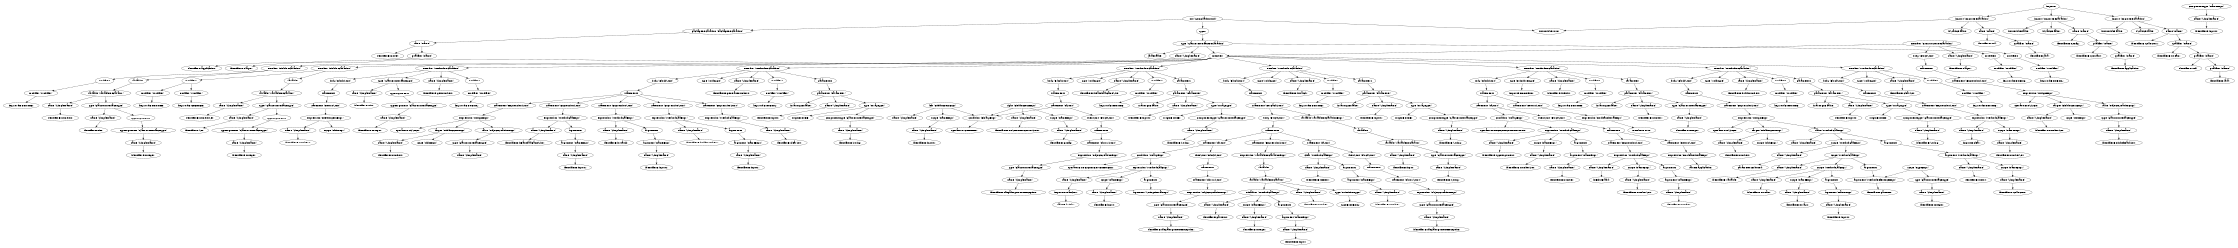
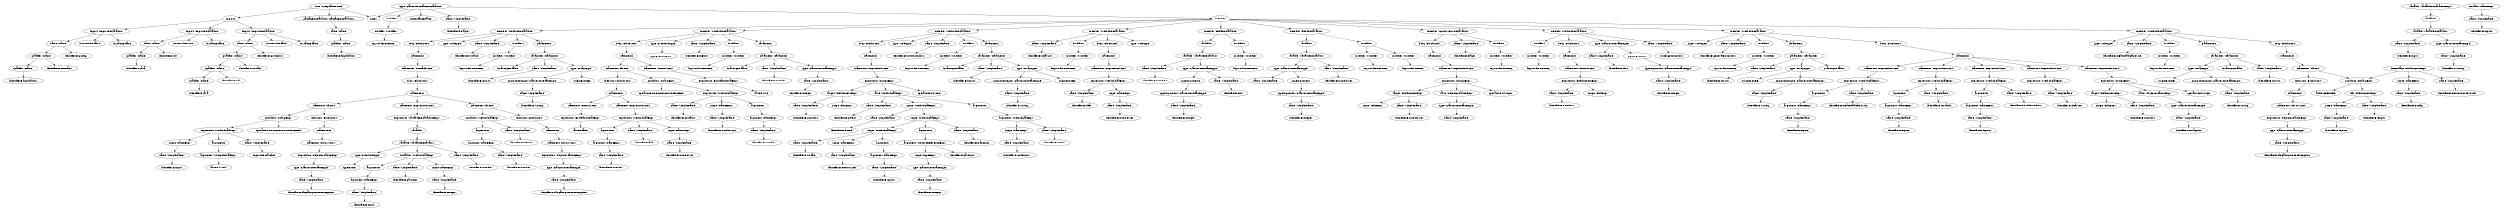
node "componentType (NameExpr)": label "componentType (NameExpr)" -> "iterable (NameExpr)"
edge "root (CompilationUnit)" -> "isAsterisk='true'": now "root (CompilationUnit)" -> "imports"
edge "types" -> "type (ClassOrInterfaceDeclaration)": reversed
edge "member (ConstructorDeclaration)" -> "members": reversed
node "identifier='model'": removed
node "java='false'": label "java='false'" -> "isInterface='false'"
node "identifier='getNumbers'": label "identifier='getNumbers'" -> "true='getNumbers'"
node "import='BOOLEAN'": label "import='BOOLEAN'" -> "type='BOOLEAN'"
node "keyword='GREATER'": label "keyword='GREATER'" -> "keyword='FINAL'"
node "right (FieldAccessExpr)": label "right (FieldAccessExpr)" -> "isInterface (FieldAccessExpr)"
edge "left (FieldAccessExpr)" -> "condition (BinaryExpr)": reversed
edge "statement (ForEachStmt)" -> "variable (VariableDeclarationExpr)": removed
node "identifier='collect'": added
node "identifier='length'": added
node "identifier='Set'": removed
node "operator='GREATER'": label "operator='GREATER'" -> "add='GREATER'"
node "identifier='BASEBALL_GAME_SIZE'": label "identifier='BASEBALL_GAME_SIZE'" -> "identifier='FINAL_GAME_SIZE'"
node "member='true'": label "member='true'" -> "value='true'"
node "identifier='ArrayList'": added
node "import='clear'": label "import='clear'" -> "identifier='clear'"
node "identifier='LinkedHashSet'": removed
node "clear (MethodCallExpr)": label "clear (MethodCallExpr)" -> "condition (MethodCallExpr)"
node "identifier='typeArgument'": label "identifier='typeArgument'" -> "identifier='contains'"
node "value='application'": label "value='application'" -> "value='false'"
node "parameters='boxed'": label "parameters='boxed'" -> "identifier='boxed'"
edge "scope (TypeExpr)" -> "argument (MethodReferenceExpr)": reversed
node "isExist='add'": label "isExist='add'" -> "identifier='add'"
node "identifier='variable'": label "identifier='variable'" -> "identifier='mapToInt'"
edge "imports='matches'" -> "value='[1-9]+'": now "argument (StringLiteralExpr)" -> "value='[1-9]+'"
node "type='PUBLIC'": label "type='PUBLIC'" -> "type='INT'"
node "identifier='Arrays'": label "identifier='Arrays'" -> "identifier='ReturnStmt'"
